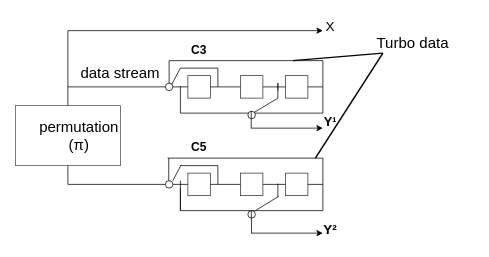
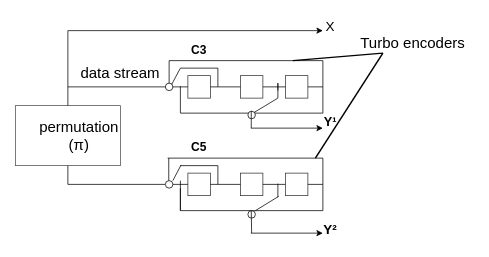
node "Turbo data": label "Turbo data" -> "Turbo encoders"
